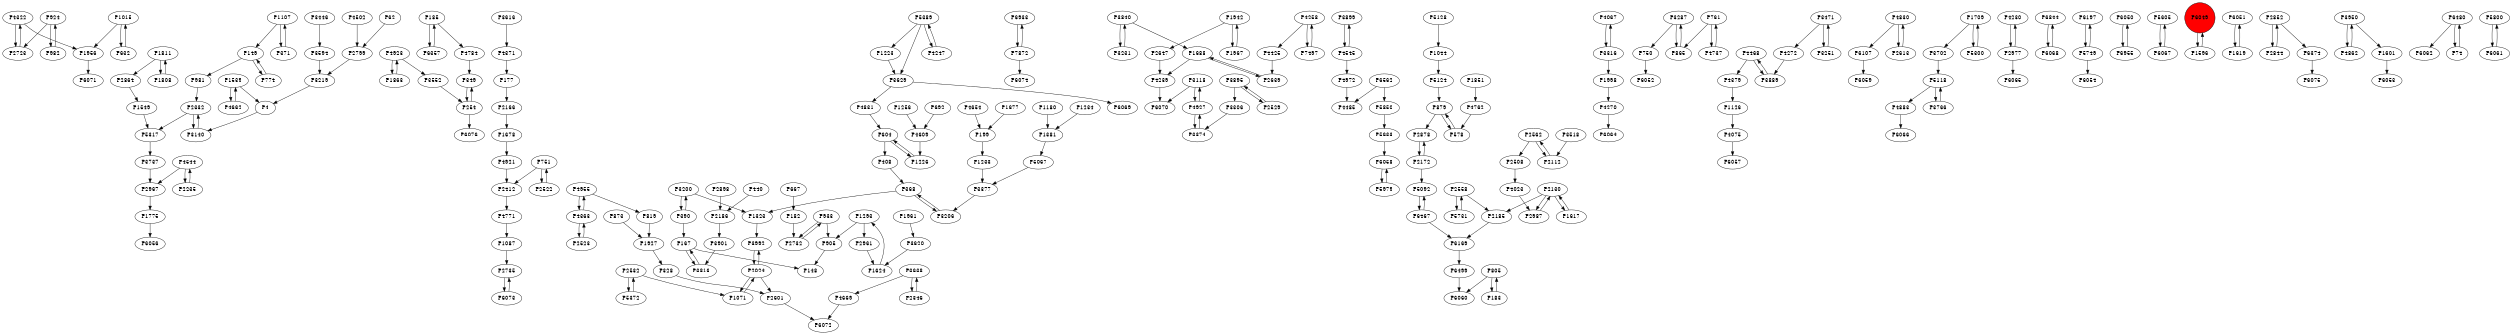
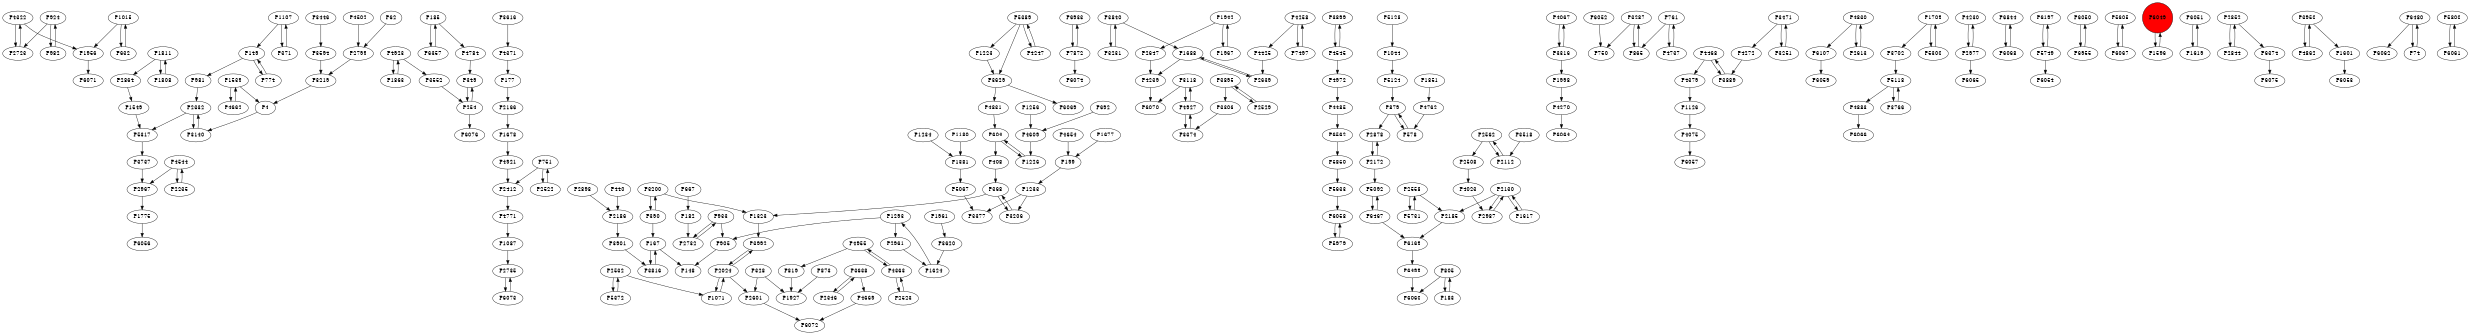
edge "P750" -> "P6052": reversed
edge "P6562" -> "P4485": reversed
edge "P3377" -> "P3206": now "P1233" -> "P3206"
edge "P1927" -> "P328": reversed
